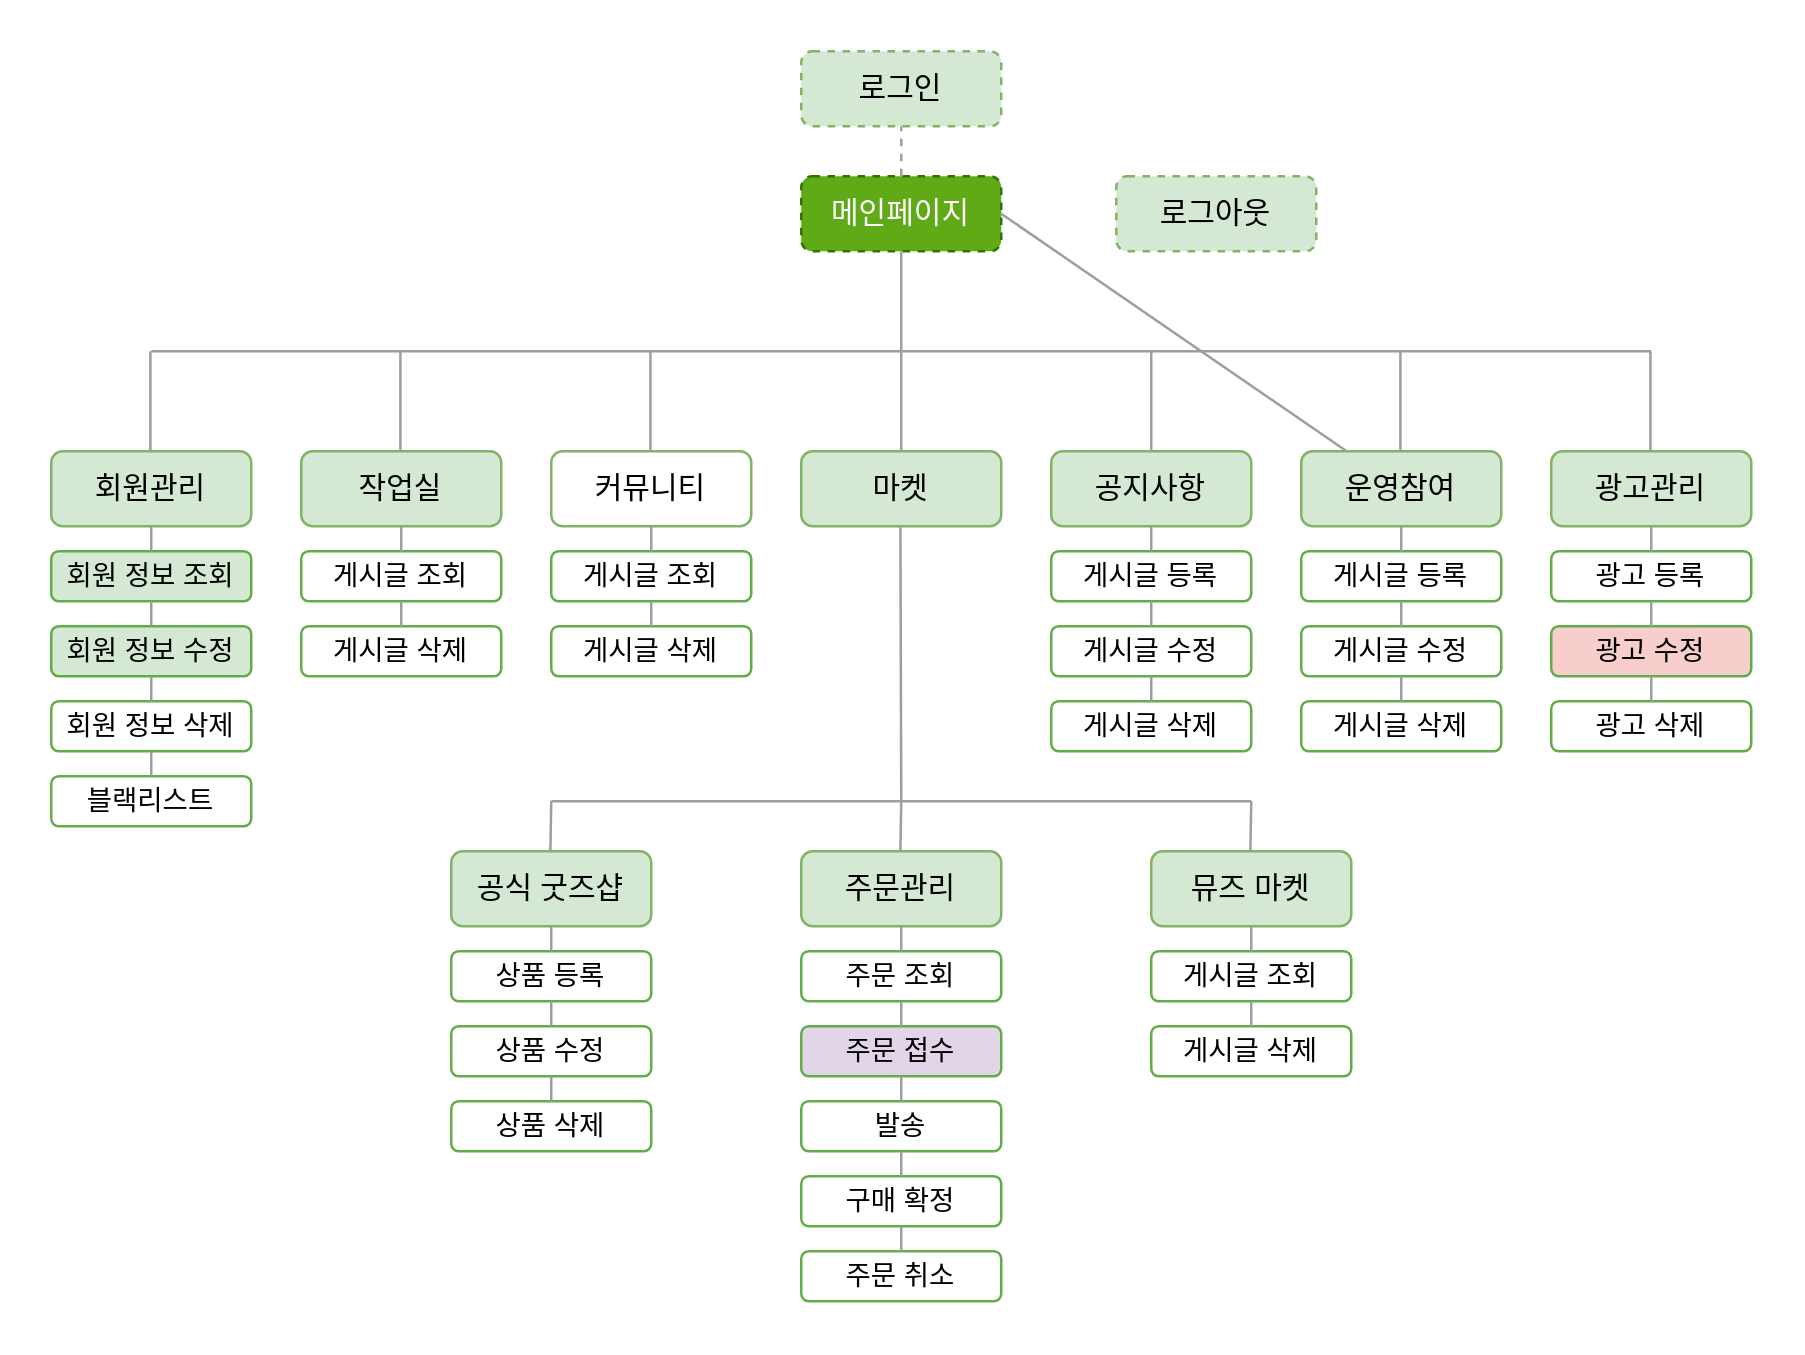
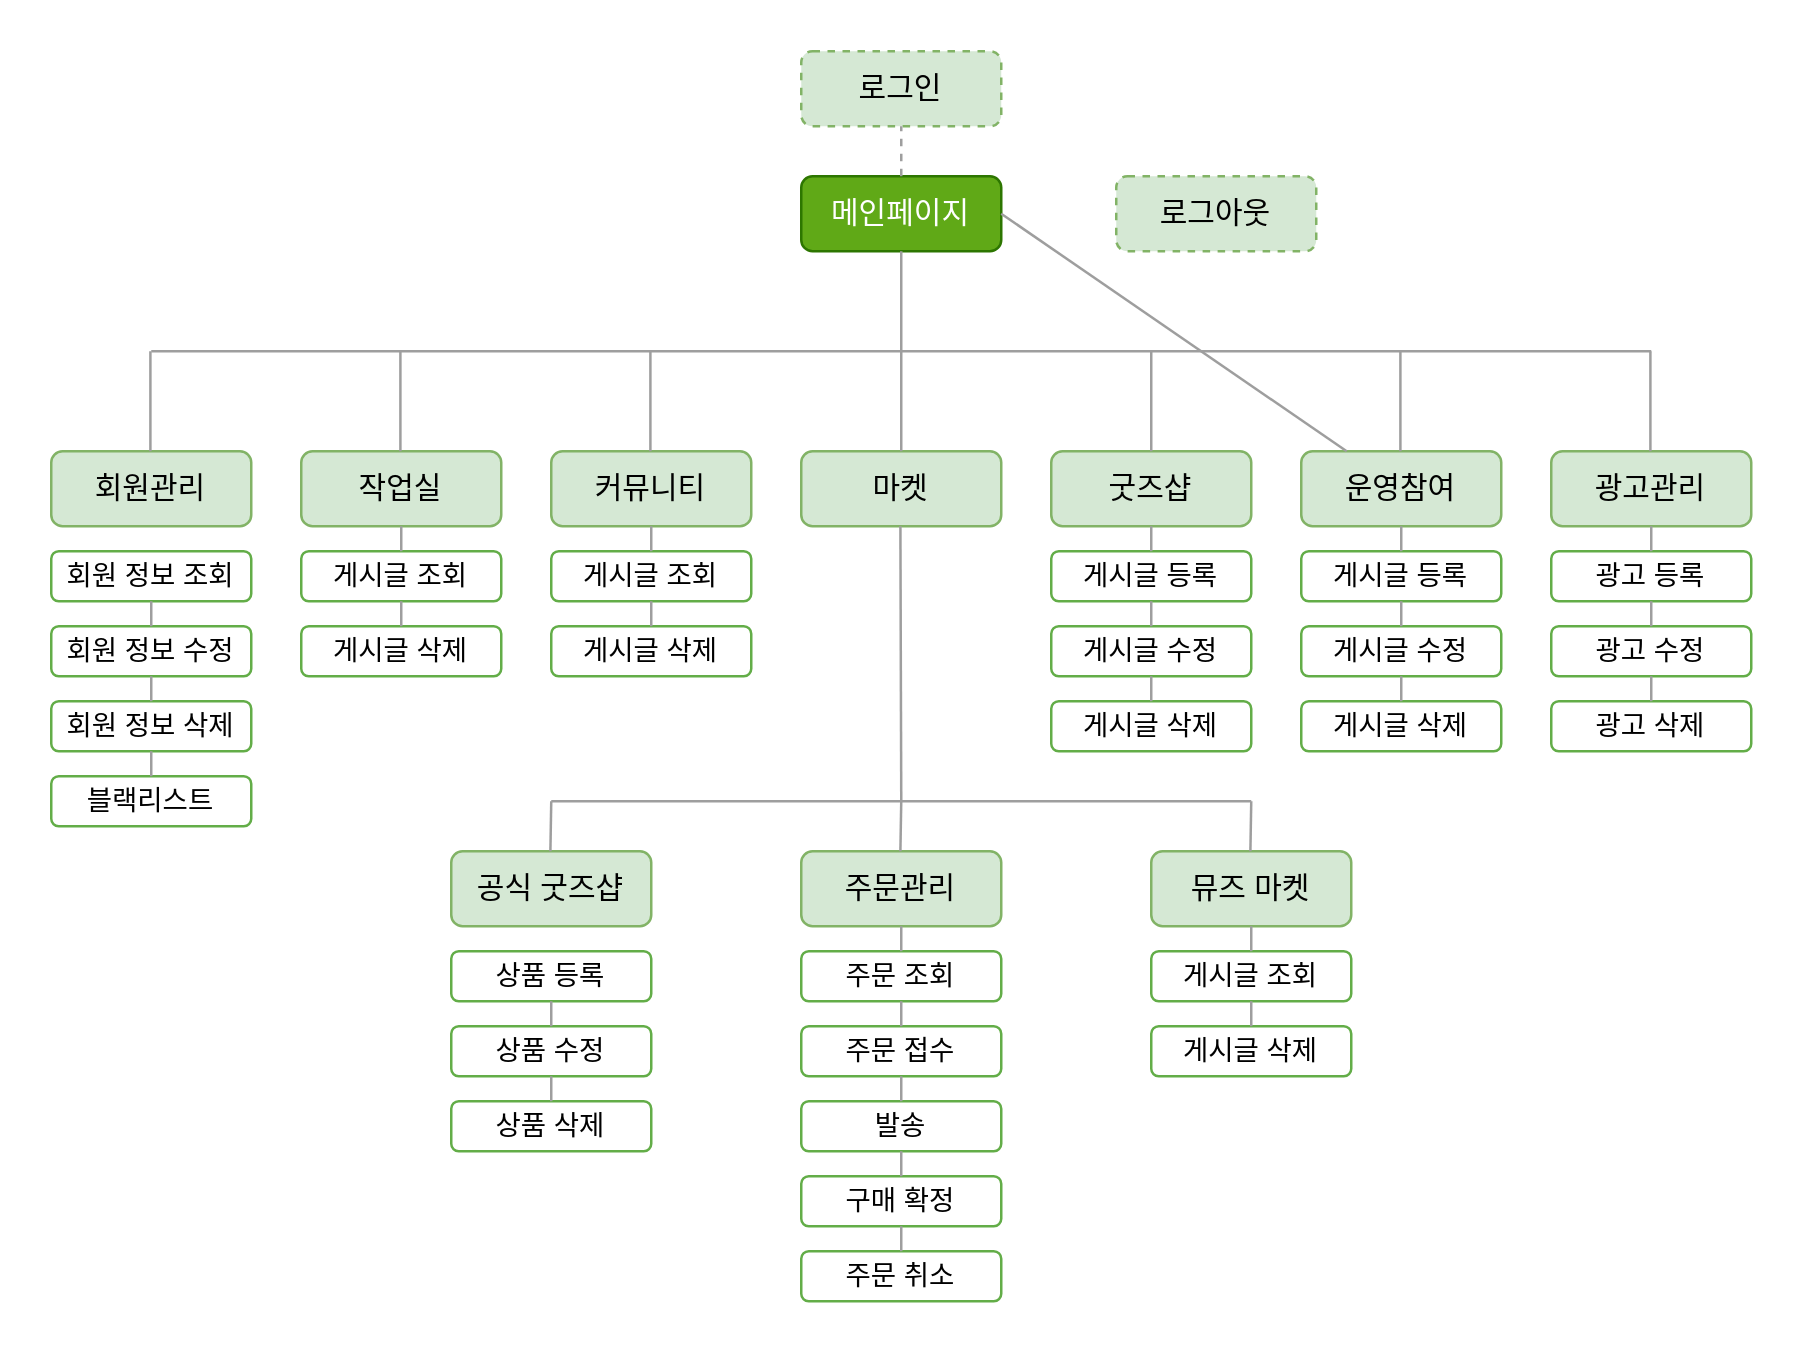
node "메인페이지": style dashed -> solid
node "커뮤니티": fillcolor #ffffff -> #d5e8d4
node "공지사항": label "공지사항" -> "굿즈샵"
edge "회원관리" -- "회원 정보 조회": removed
node "회원 정보 조회": fillcolor #d5e8d4 -> #ffffff
node "회원 정보 수정": fillcolor #d5e8d4 -> #ffffff
node "광고 수정": fillcolor #f8cecc -> #ffffff
edge "공식 굿즈샵" -- "상품 등록": removed
node "주문 접수": fillcolor #e1d5e7 -> #ffffff
